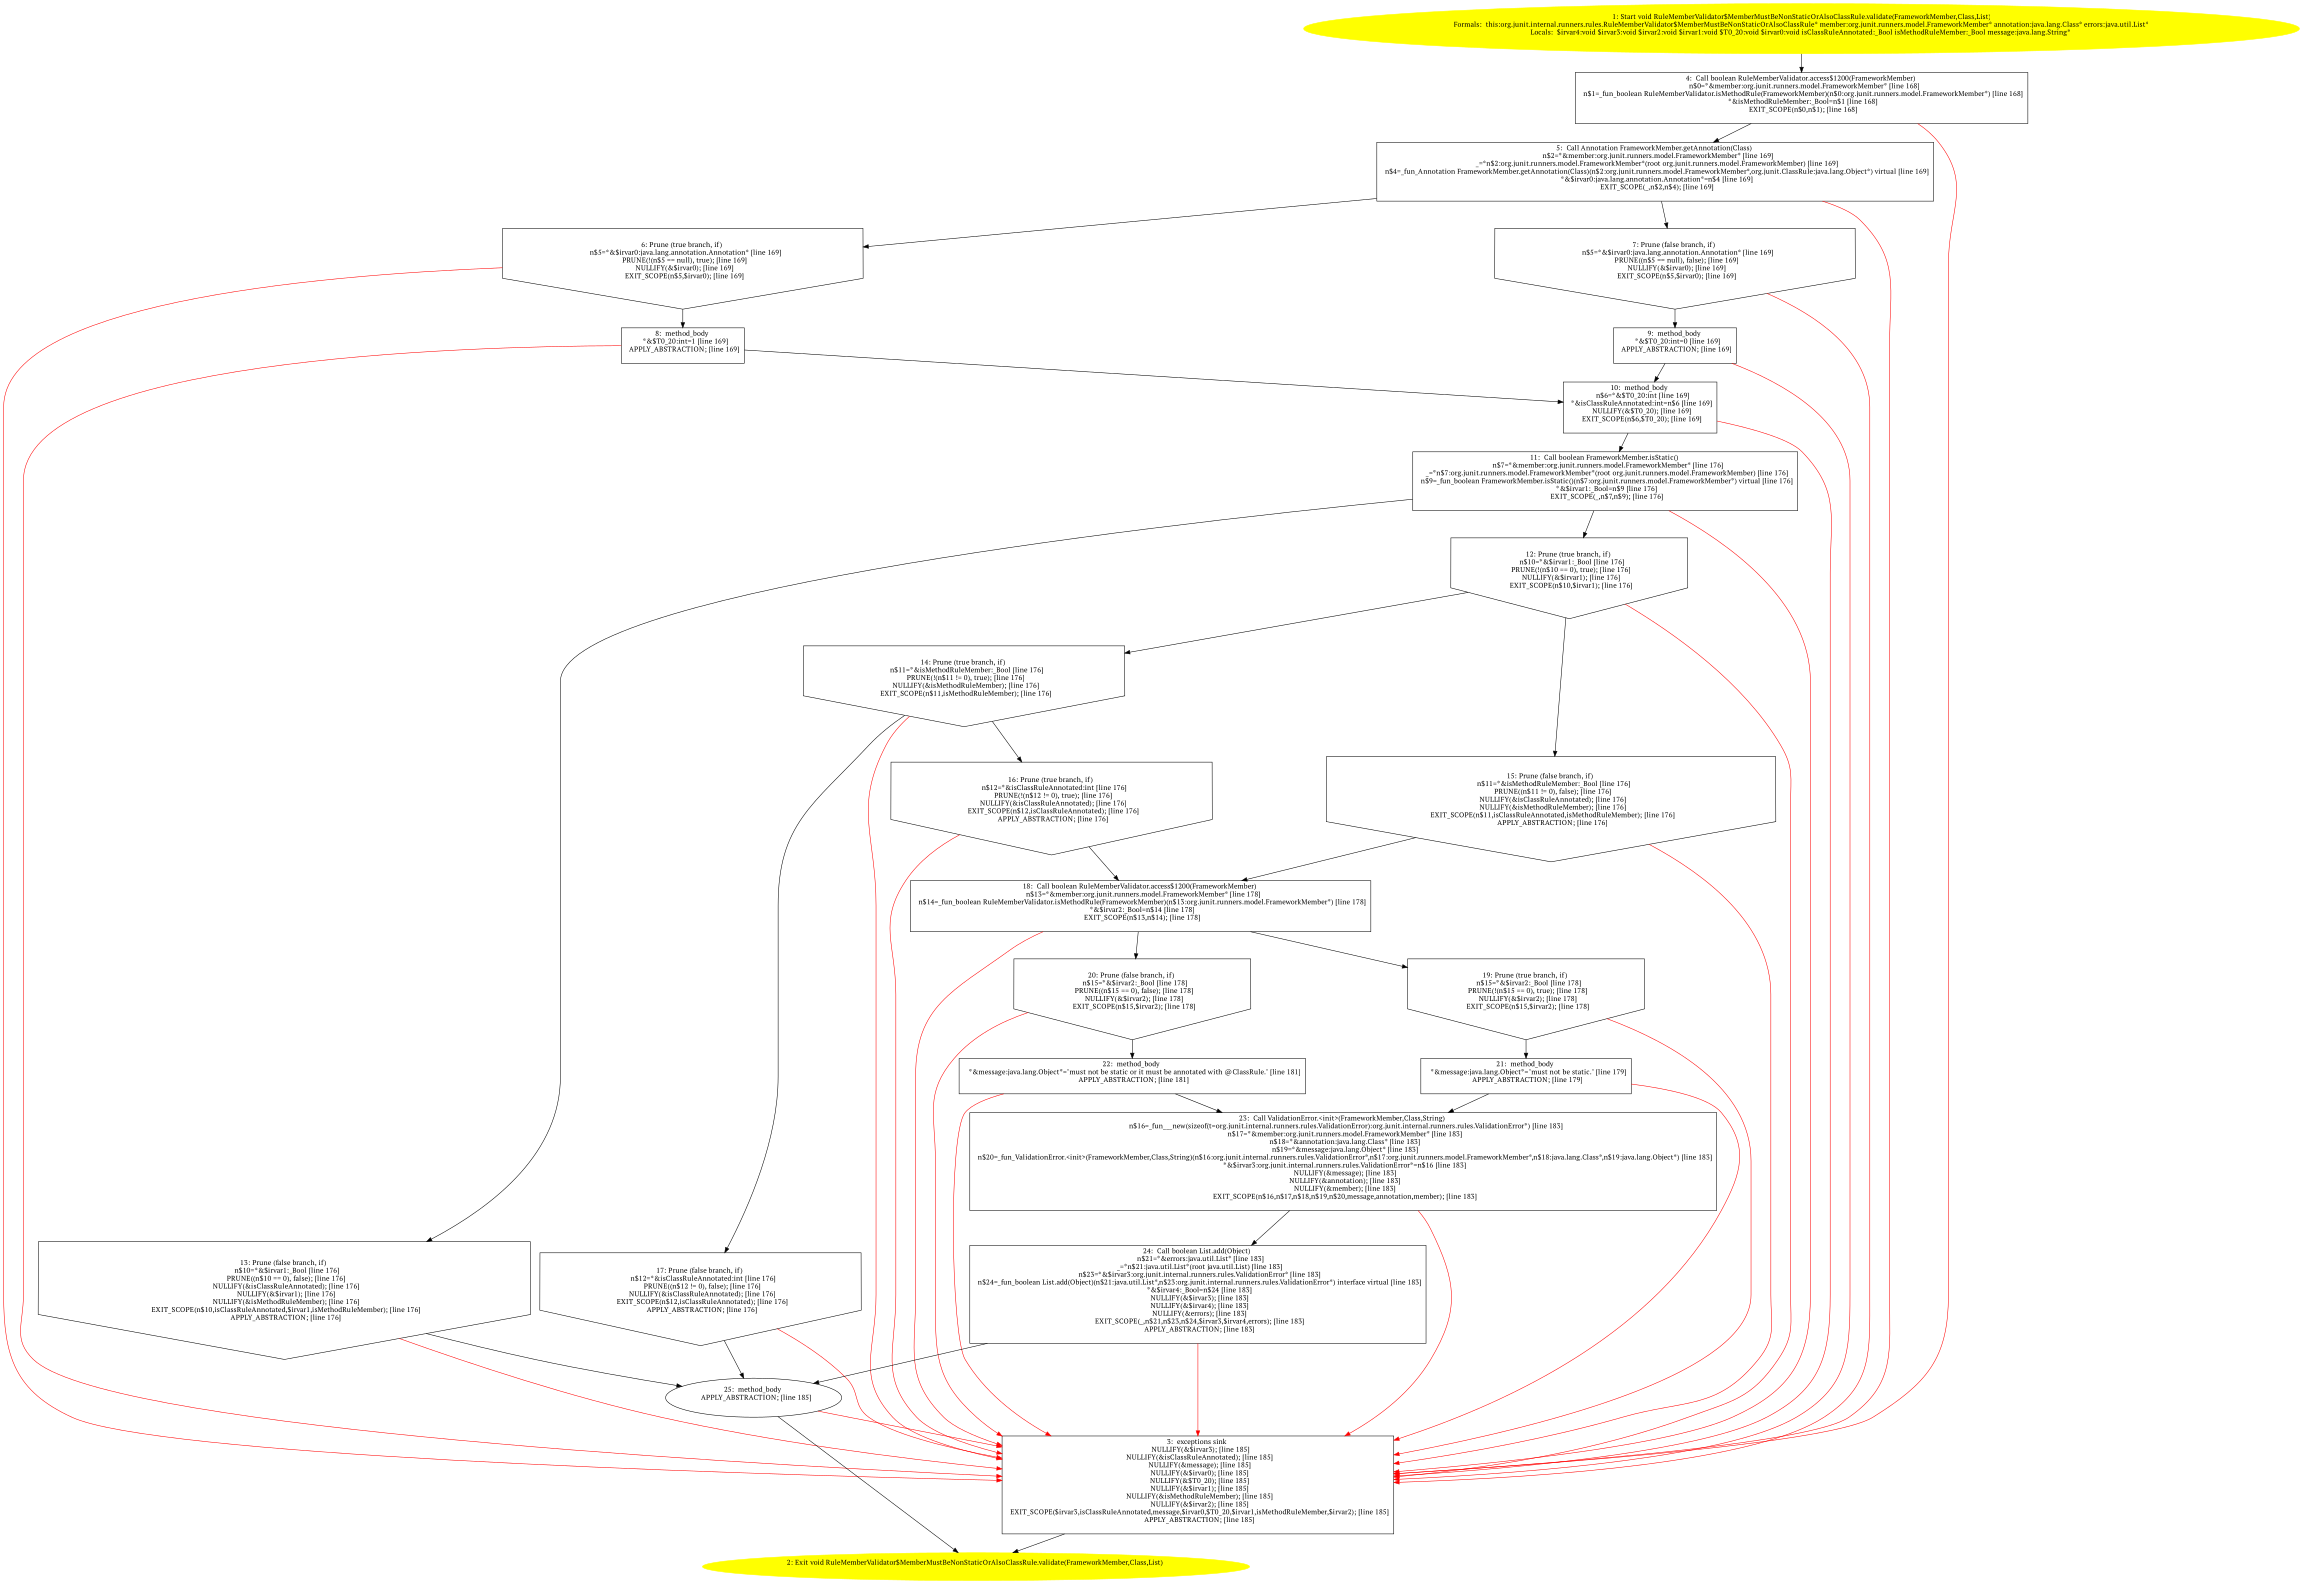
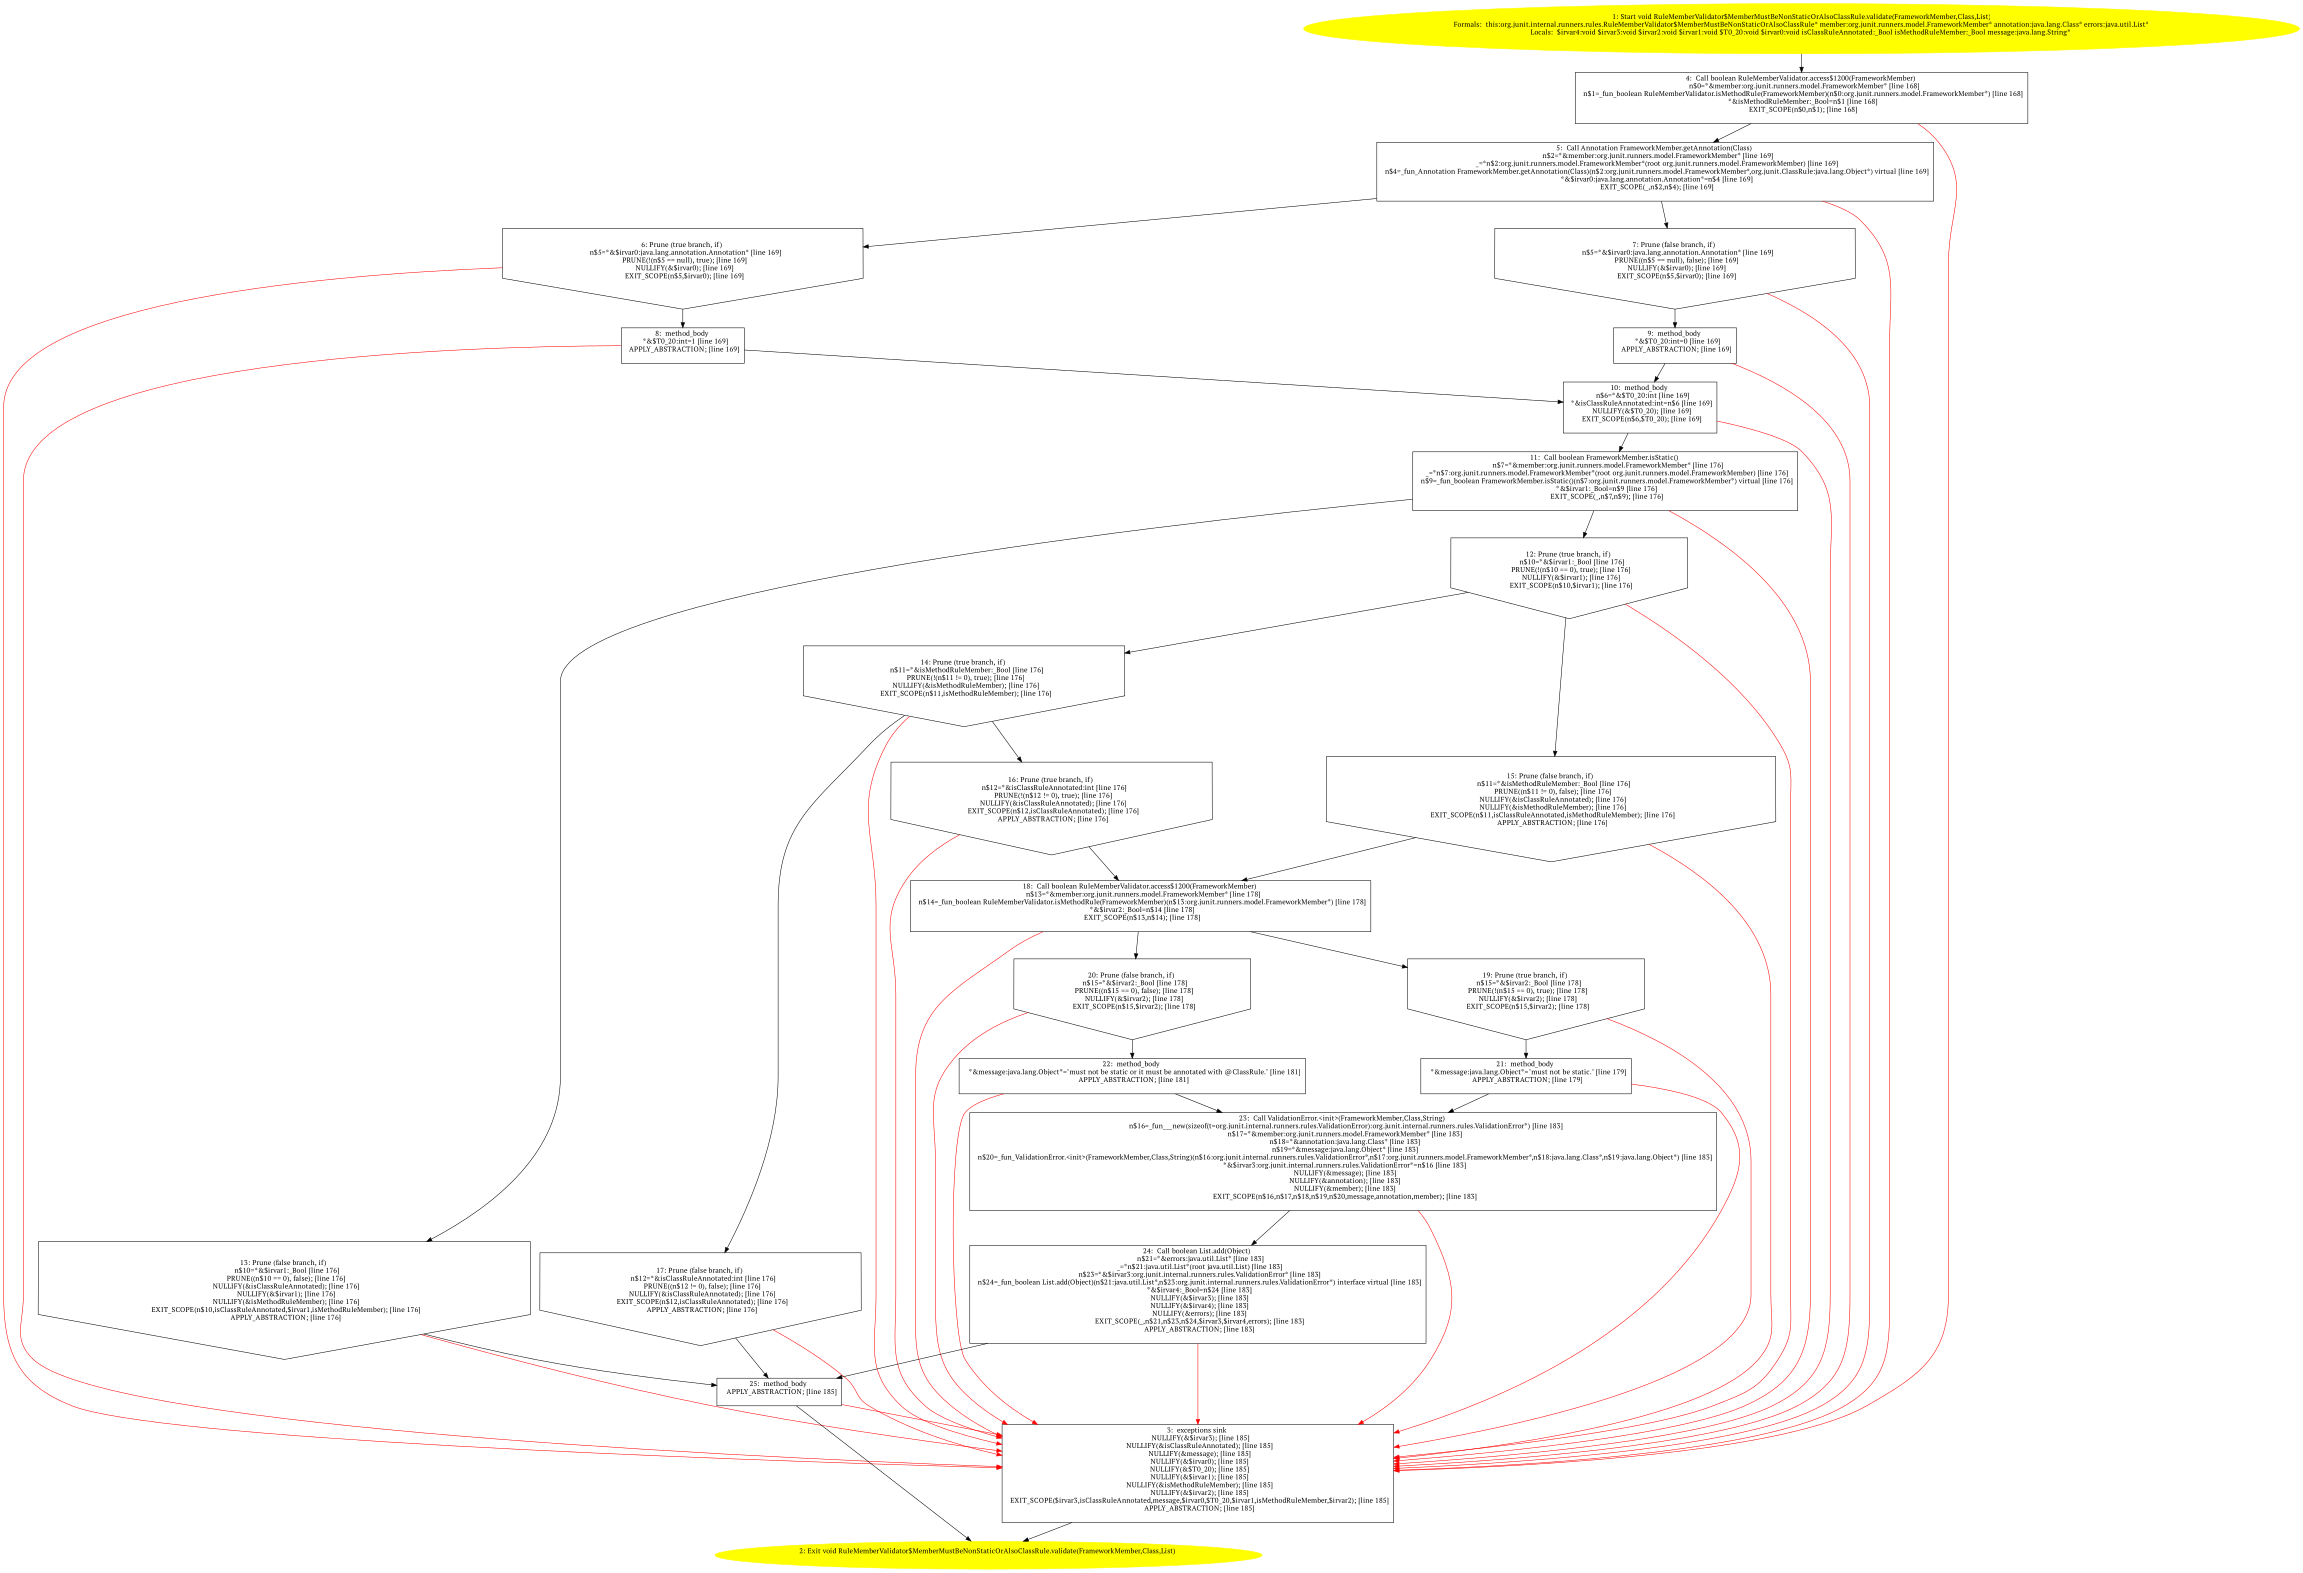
node "25:  method_body APPLY_ABSTRACTION; [line 185]": shape ellipse -> box
